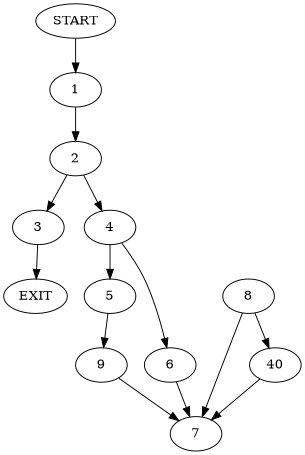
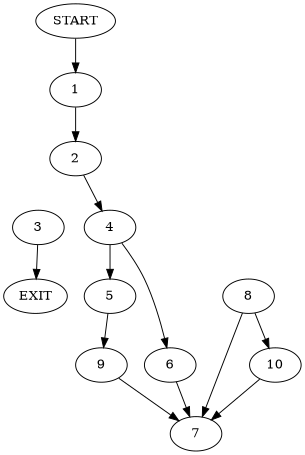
edge "2" -> "3": removed
node "40": label "40" -> "10"
